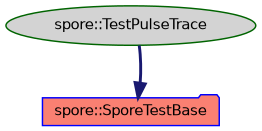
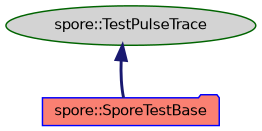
edge "spore::TestPulseTrace" -> "spore::SporeTestBase": reversed
